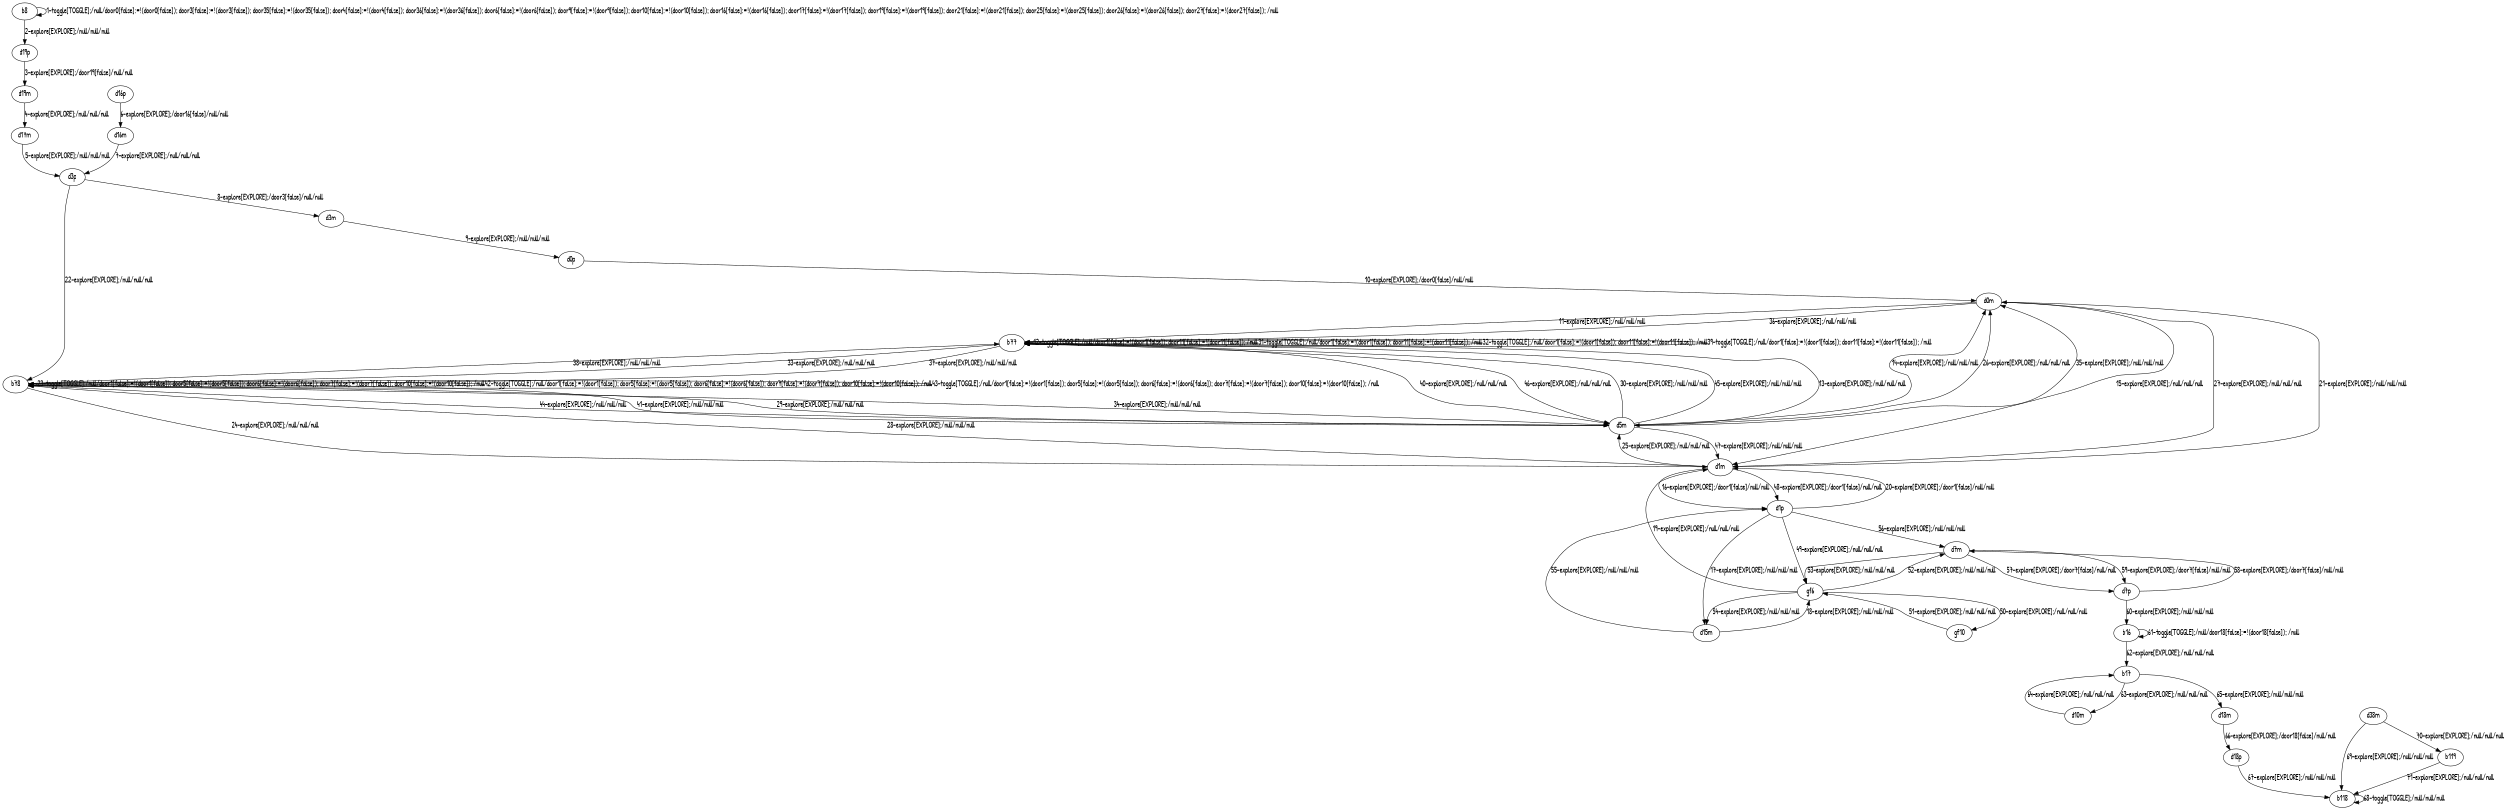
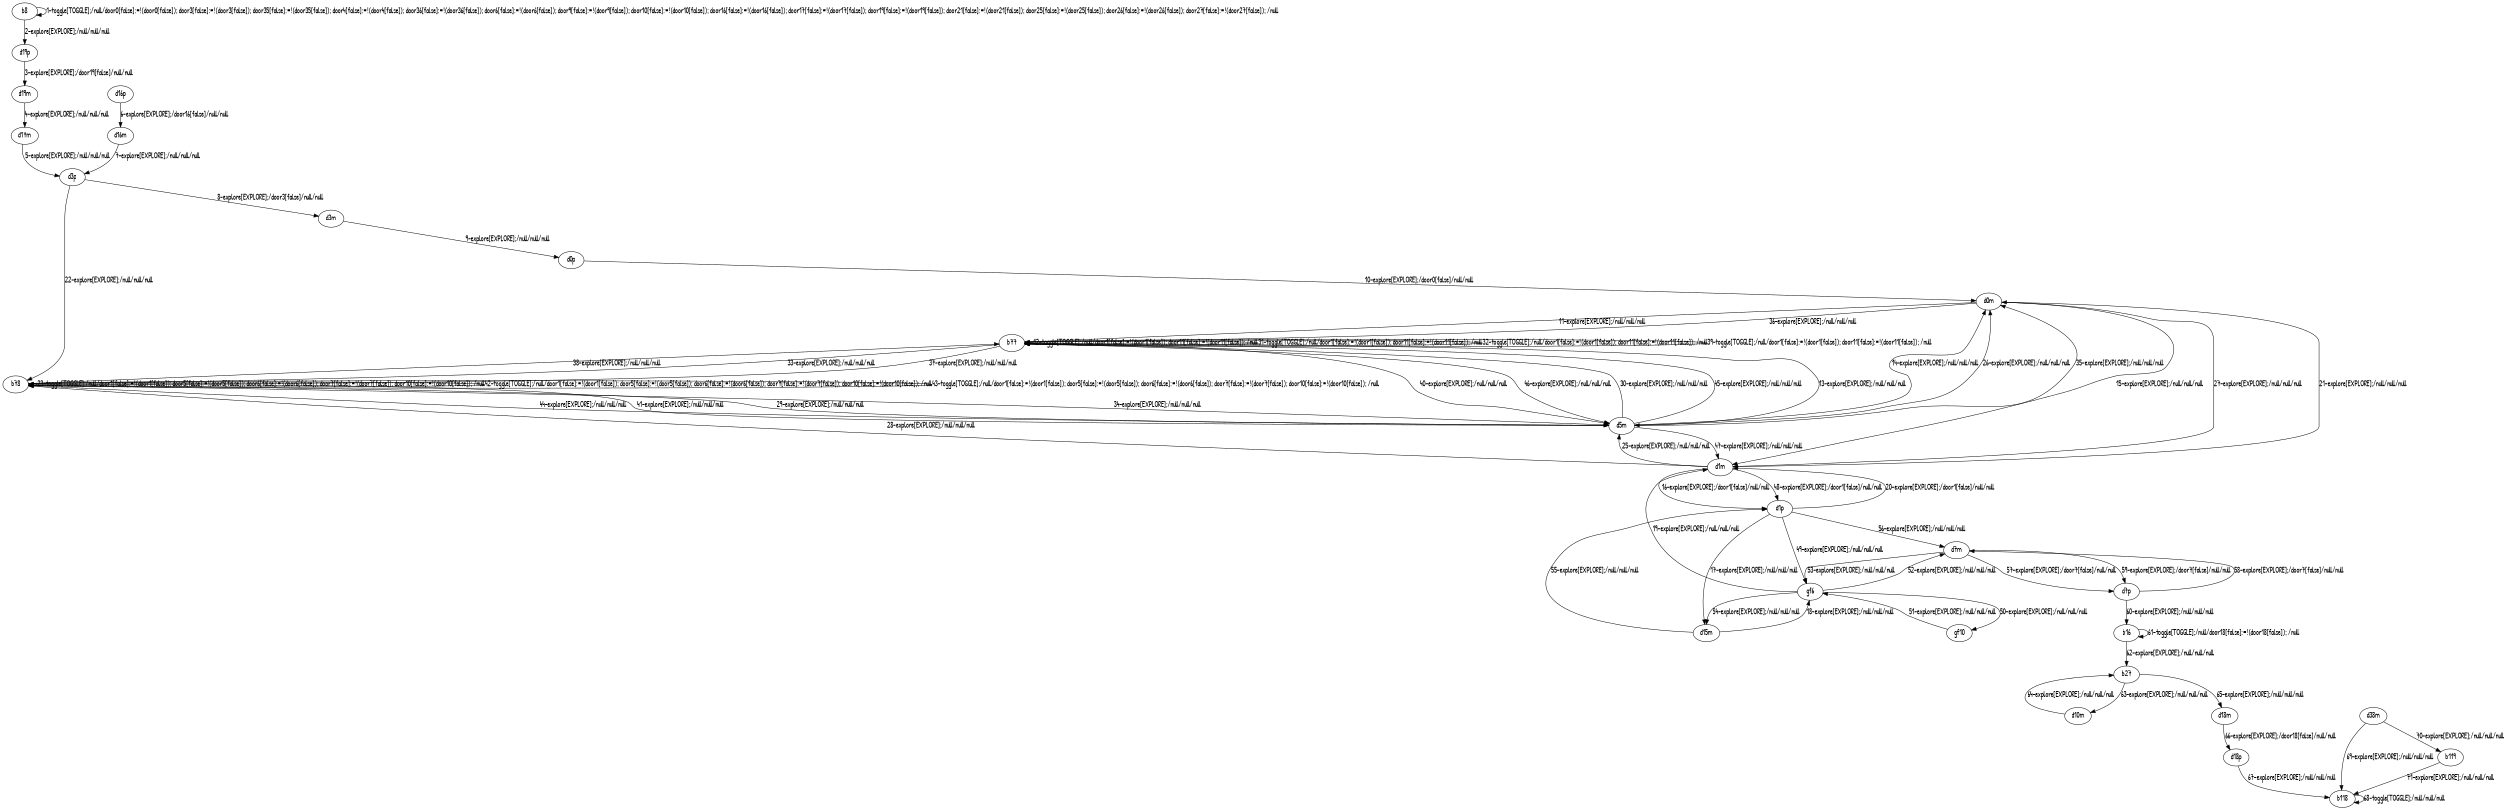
edge "b78" -> "d1m": removed, label "24-explore[EXPLORE];/null/null/null"
node "b17": label "b17" -> "b27"
